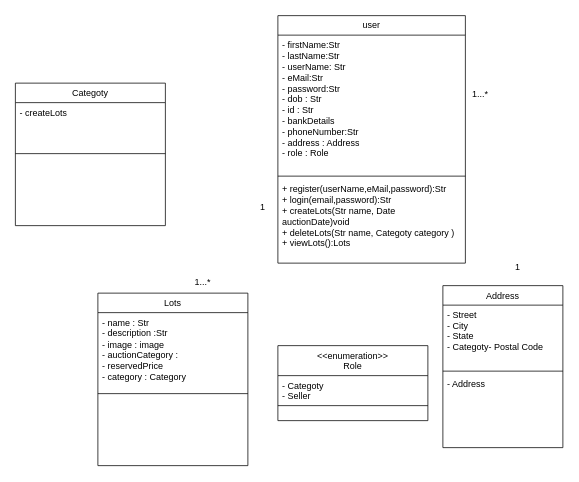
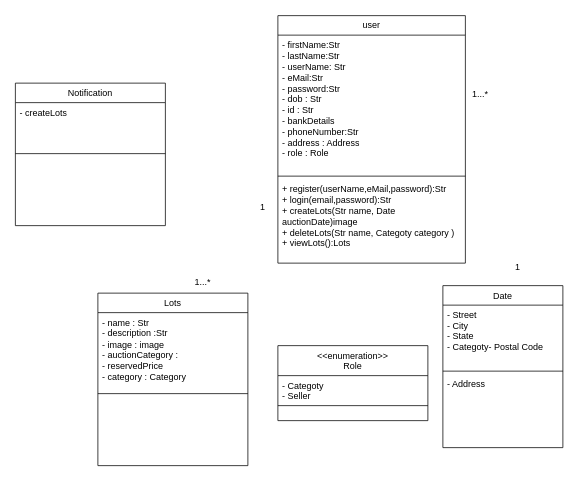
node "Categoty": label "Categoty" -> "Notification"
node "+ register(userName,eMail,password):Str + login(email,password):Str + createLots(Str name, Date auctionDate)void + deleteLots(Str name, Categoty category ) + viewLots():Lots": label "+ register(userName,eMail,password):Str + login(email,password):Str + createLots(Str name, Date auctionDate)void + deleteLots(Str name, Categoty category ) + viewLots():Lots" -> "+ register(userName,eMail,password):Str + login(email,password):Str + createLots(Str name, Date auctionDate)image + deleteLots(Str name, Categoty category ) + viewLots():Lots"
node "Address": label "Address" -> "Date"
